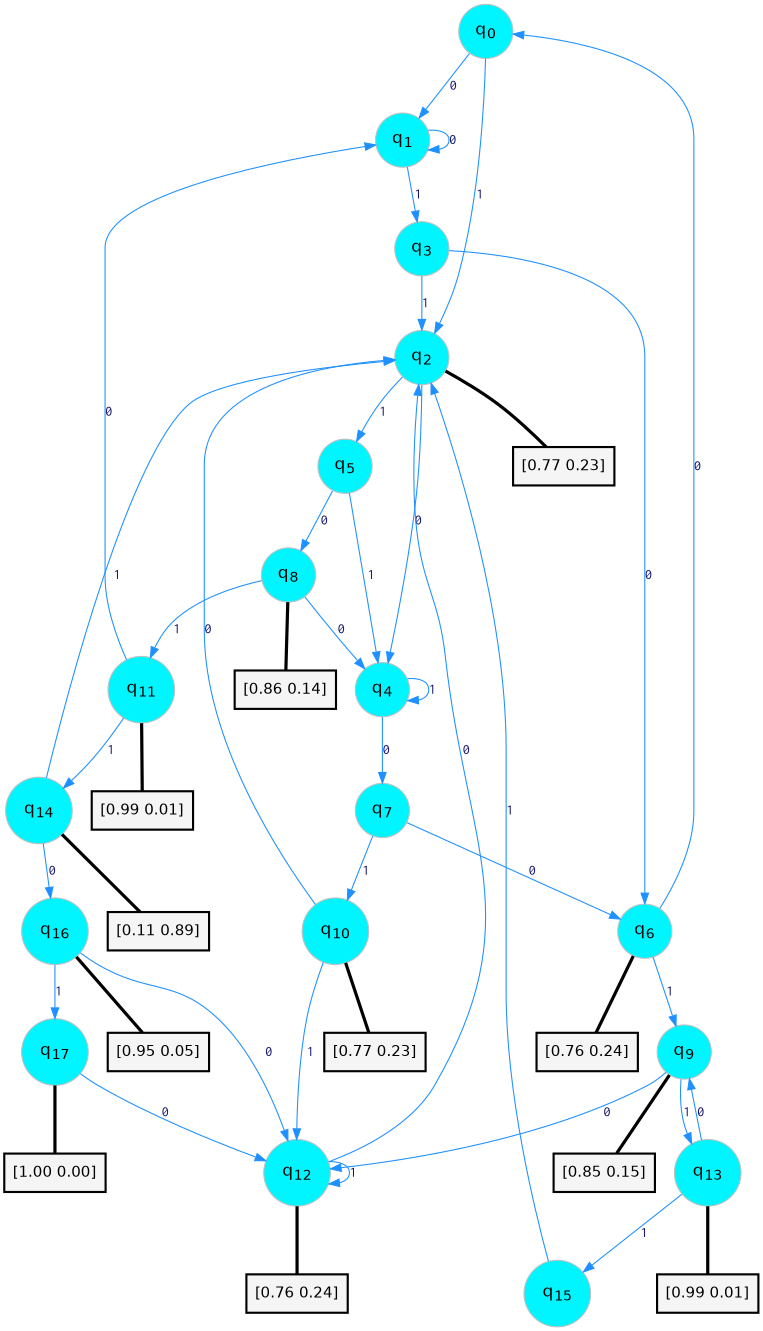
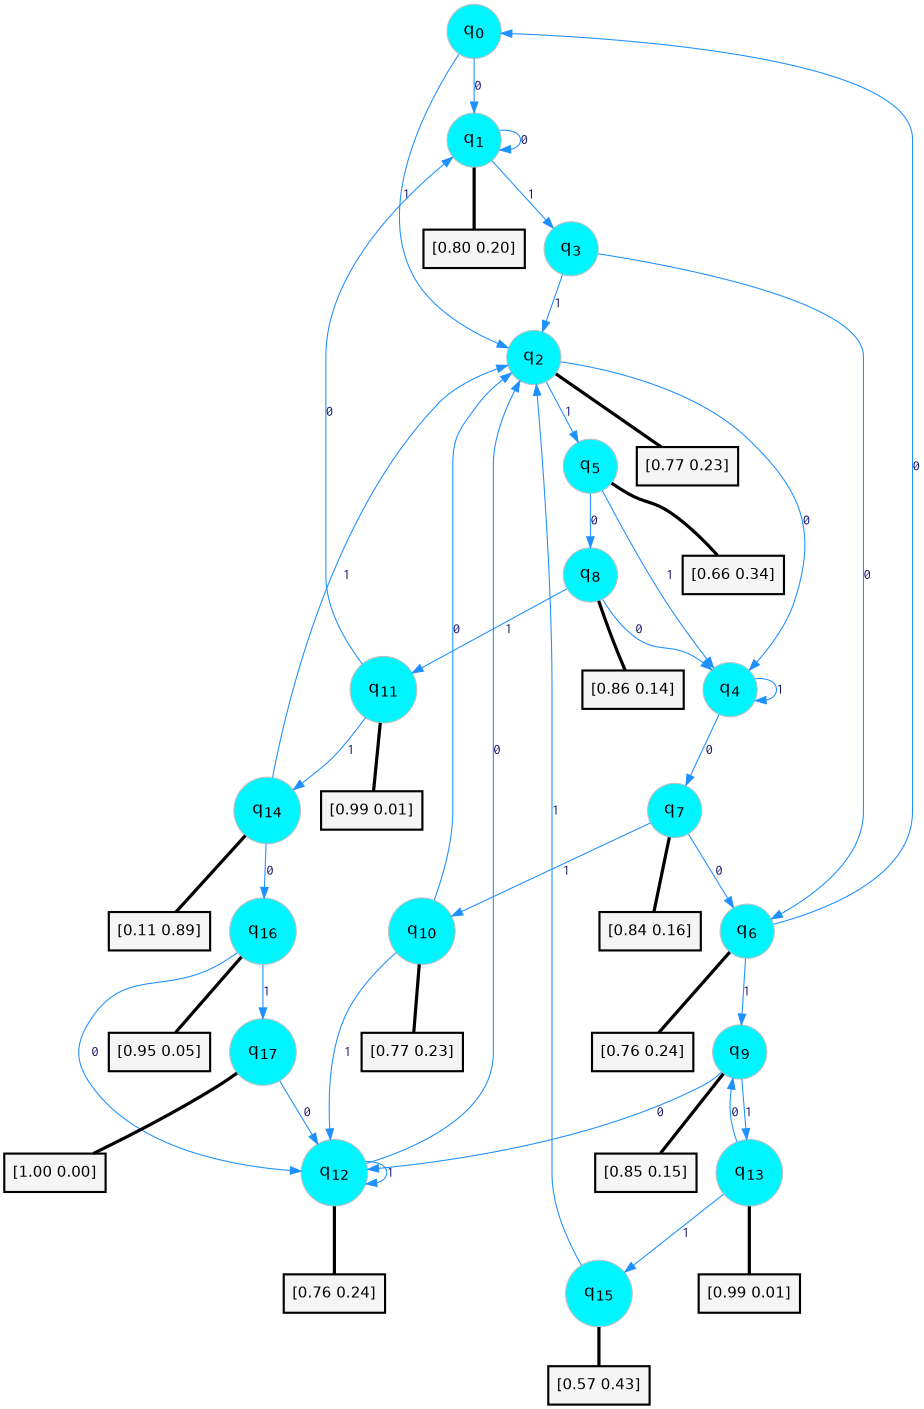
node "[0.80 0.20]": added
node "[0.66 0.34]": added
node "[0.84 0.16]": added
node "[0.57 0.43]": added
